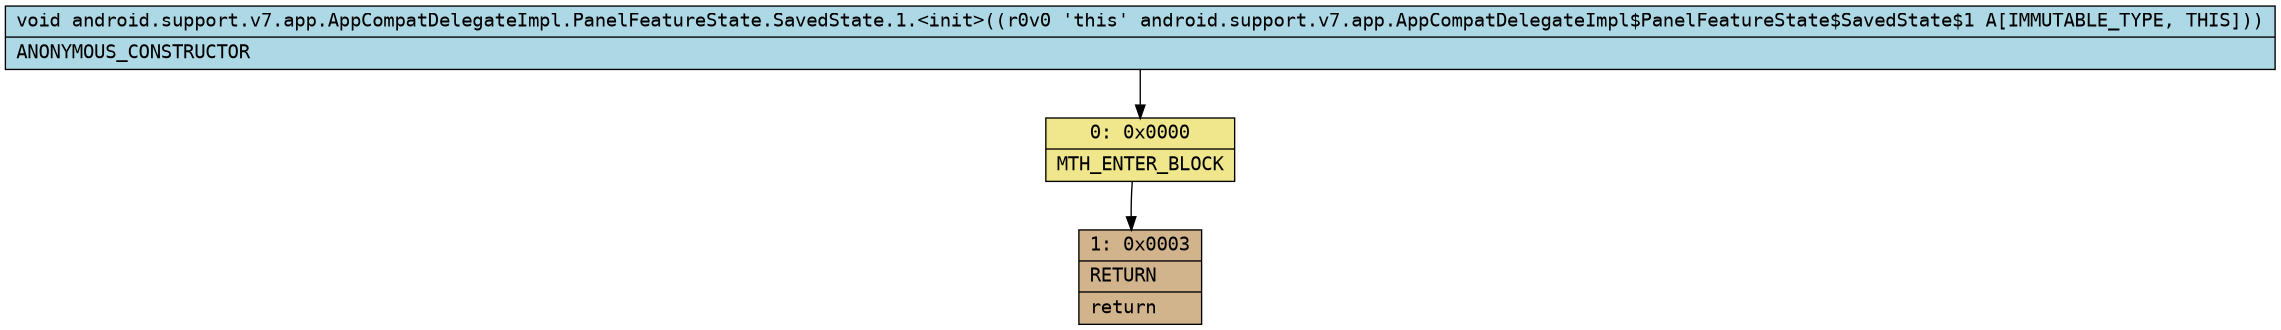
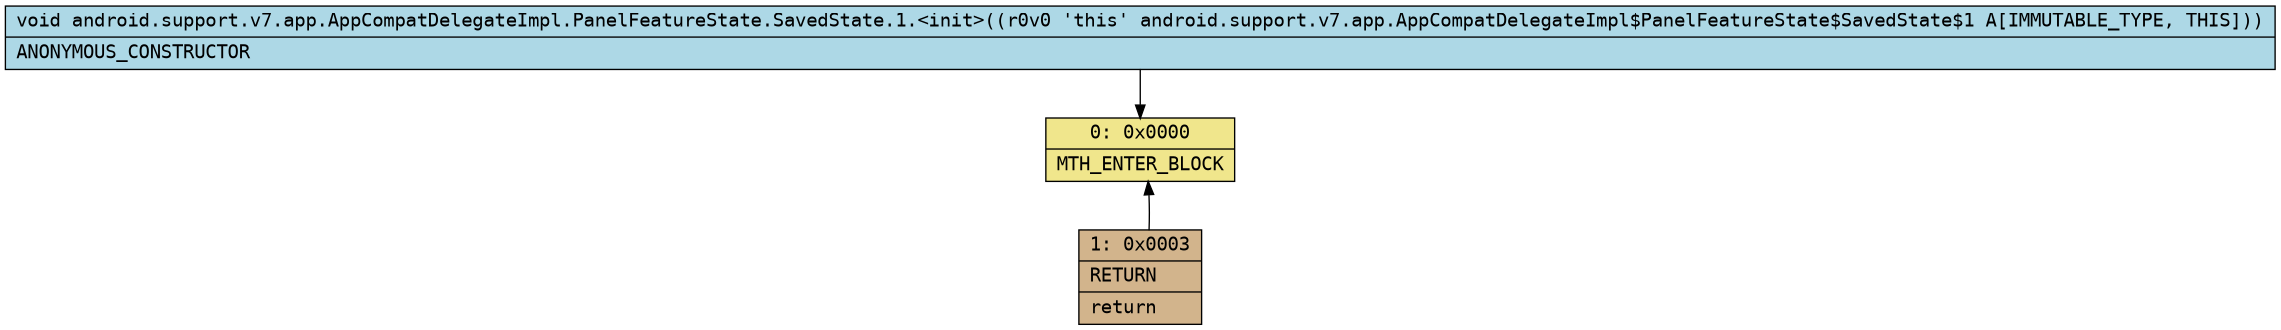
edge "0: 0x0000" -> "1: 0x0003": reversed
